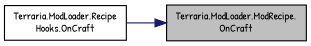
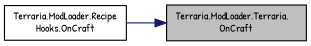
node "Terraria.ModLoader.ModRecipe. OnCraft": label "Terraria.ModLoader.ModRecipe. OnCraft" -> "Terraria.ModLoader.Terraria. OnCraft"
